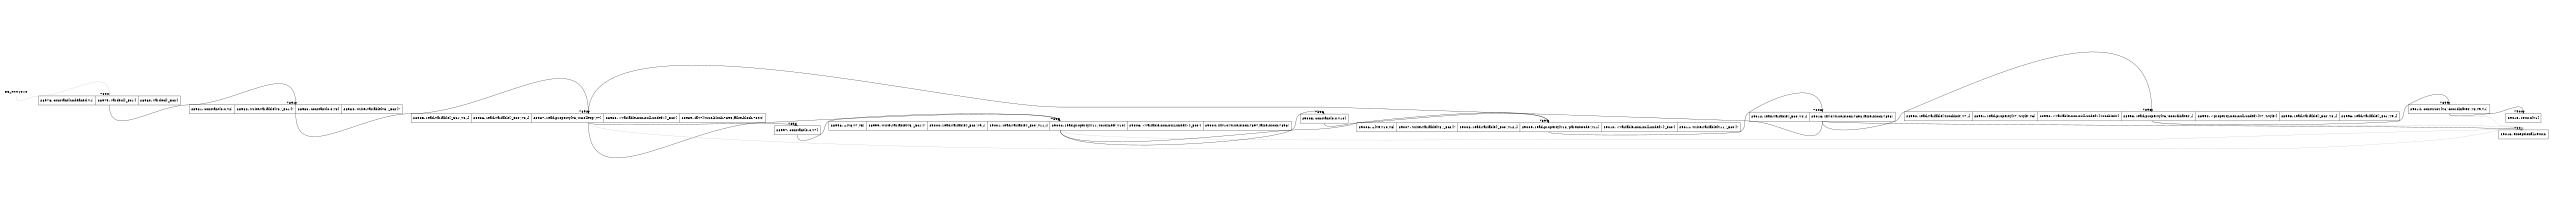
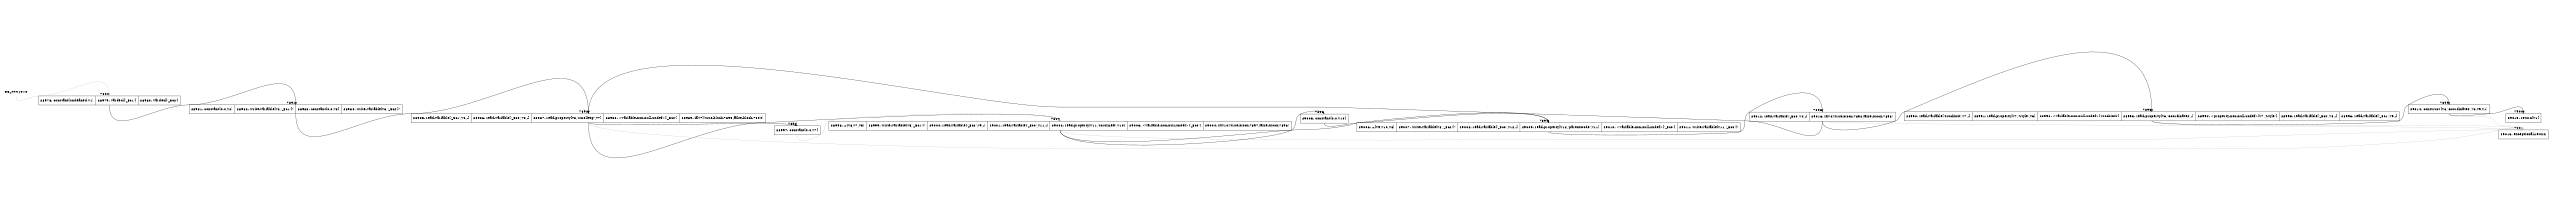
edge "28997: constant[0.0,v7]" -> "28998: +[v6,v7,v5]": color black -> gray
edge "29012: read-variable['_5c0',v4,-]" -> "29016: exceptional-return": color black -> gray
